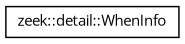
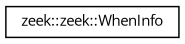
node "zeek::detail::WhenInfo": label "zeek::detail::WhenInfo" -> "zeek::zeek::WhenInfo"
